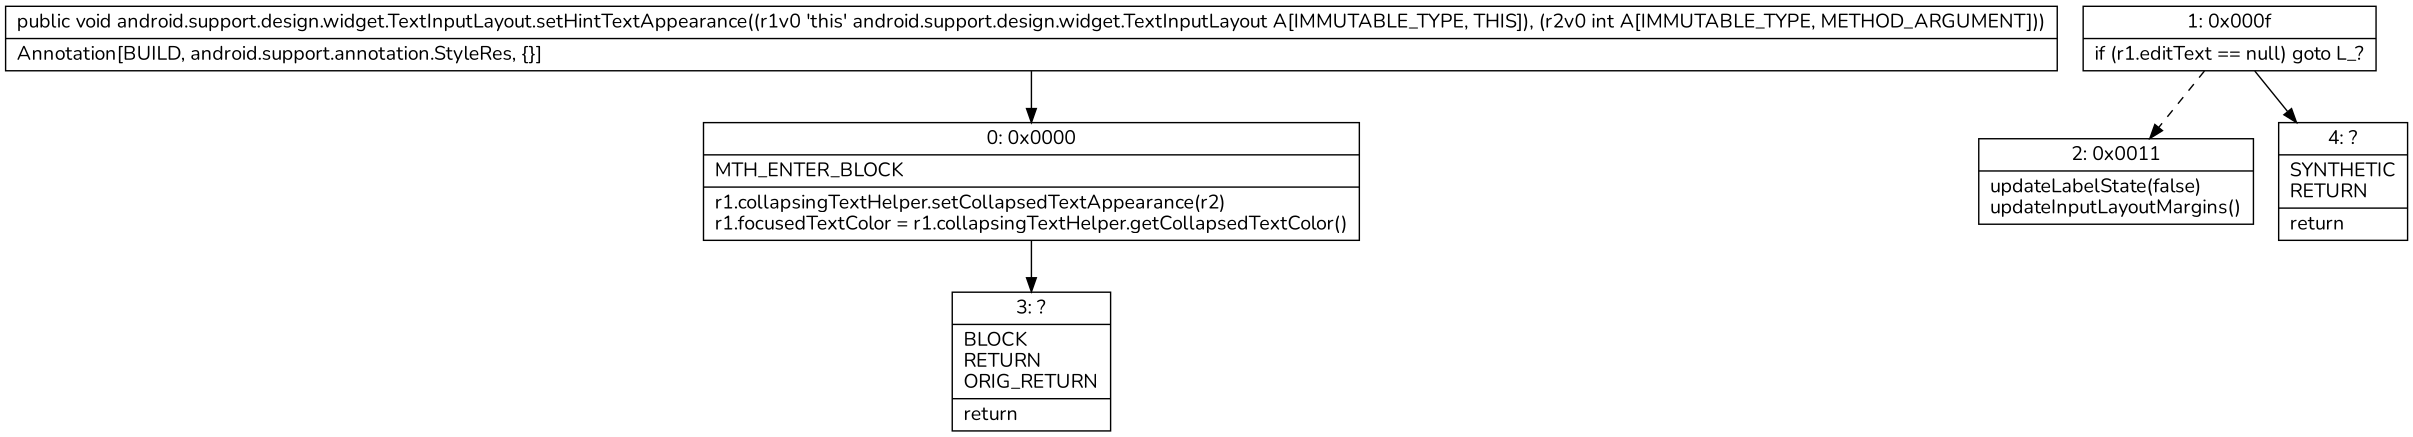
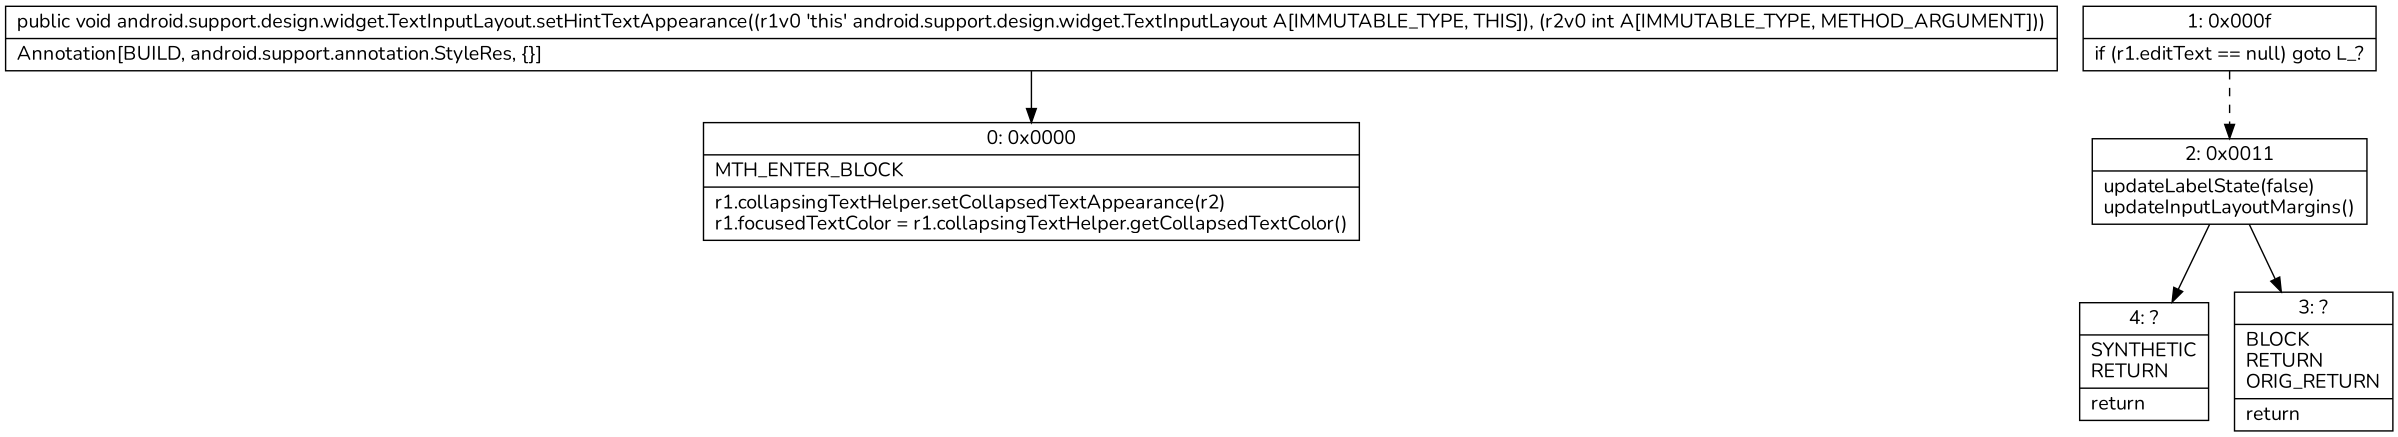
edge "1: 0x000f" -> "4: ?": now "2: 0x0011" -> "4: ?"
edge "0: 0x0000" -> "3: ?": now "2: 0x0011" -> "3: ?"
